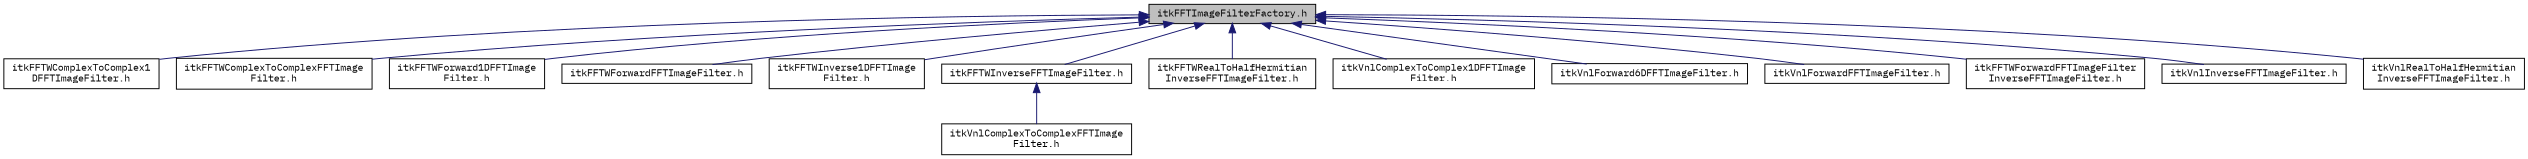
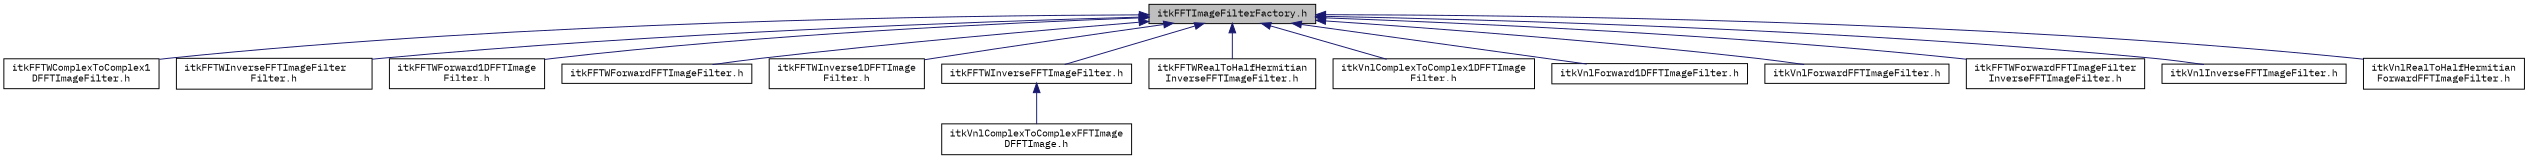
node "itkFFTWComplexToComplexFFTImage Filter.h": label "itkFFTWComplexToComplexFFTImage Filter.h" -> "itkFFTWInverseFFTImageFilter Filter.h"
node "itkVnlForward6DFFTImageFilter.h": label "itkVnlForward6DFFTImageFilter.h" -> "itkVnlForward1DFFTImageFilter.h"
node "itkVnlRealToHalfHermitian InverseFFTImageFilter.h": label "itkVnlRealToHalfHermitian InverseFFTImageFilter.h" -> "itkVnlRealToHalfHermitian ForwardFFTImageFilter.h"
node "itkVnlComplexToComplexFFTImage Filter.h": label "itkVnlComplexToComplexFFTImage Filter.h" -> "itkVnlComplexToComplexFFTImage DFFTImage.h"
